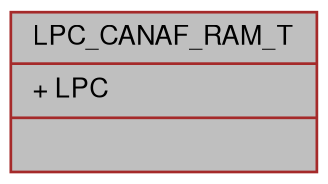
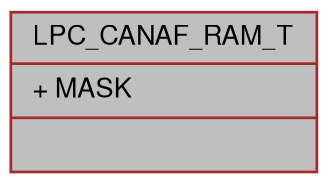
node "LPC_CANAF_RAM_T": text "+ LPC" -> "+ MASK"
